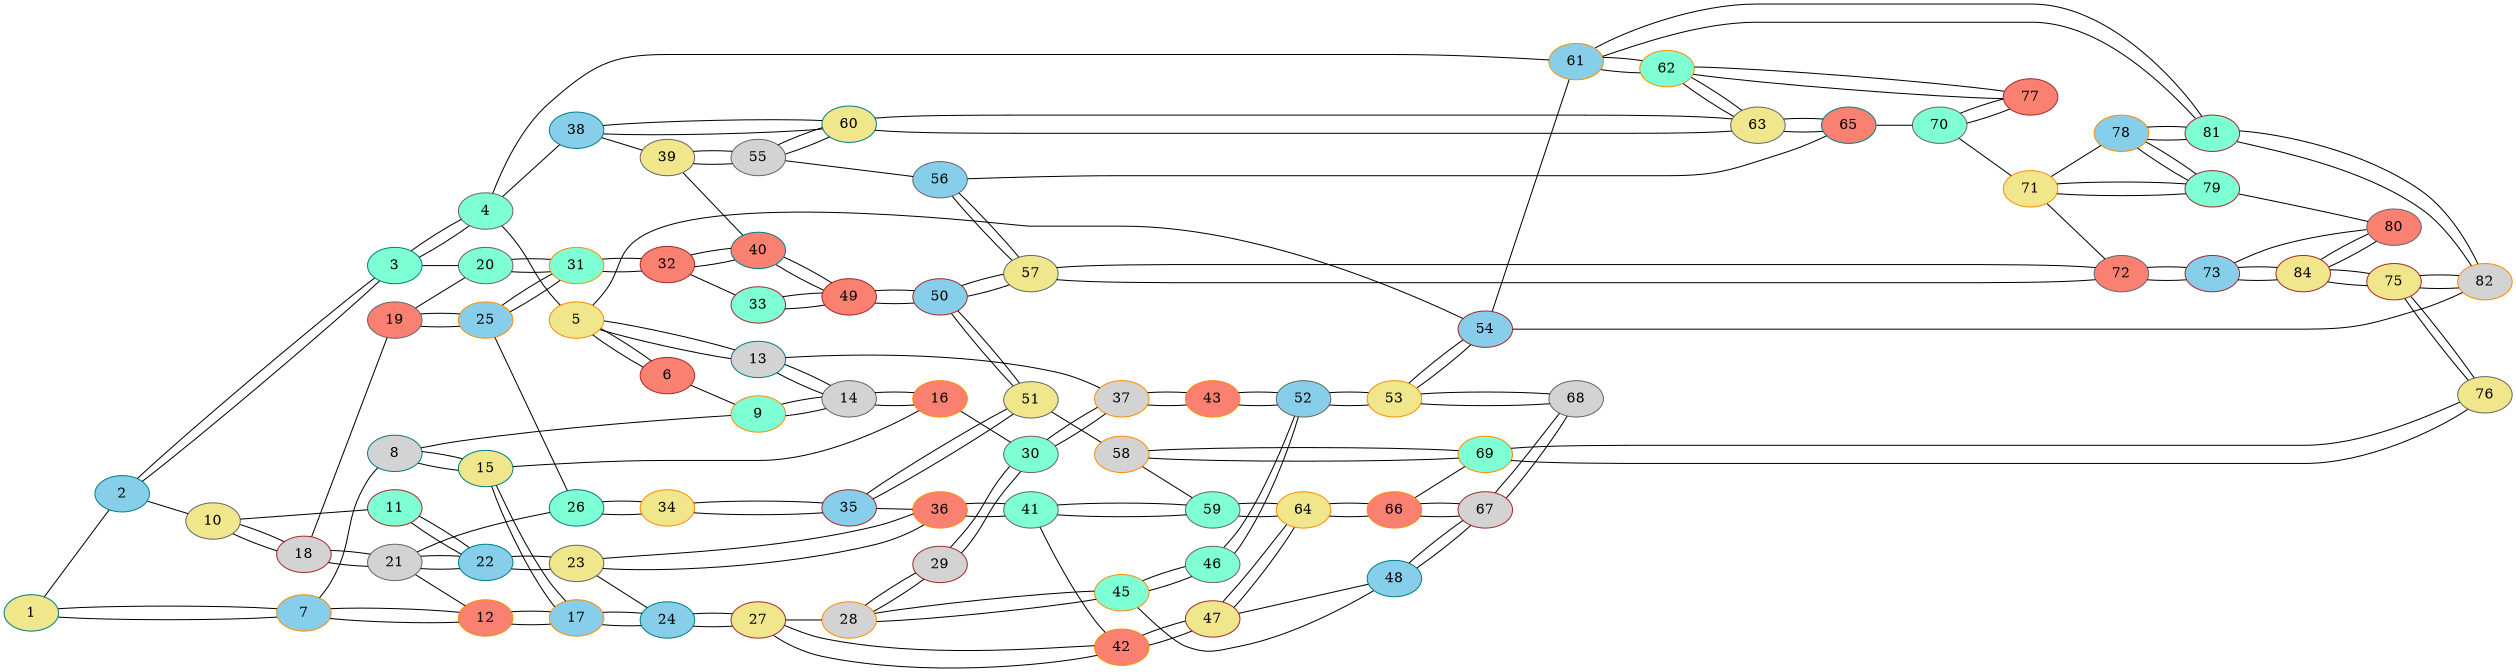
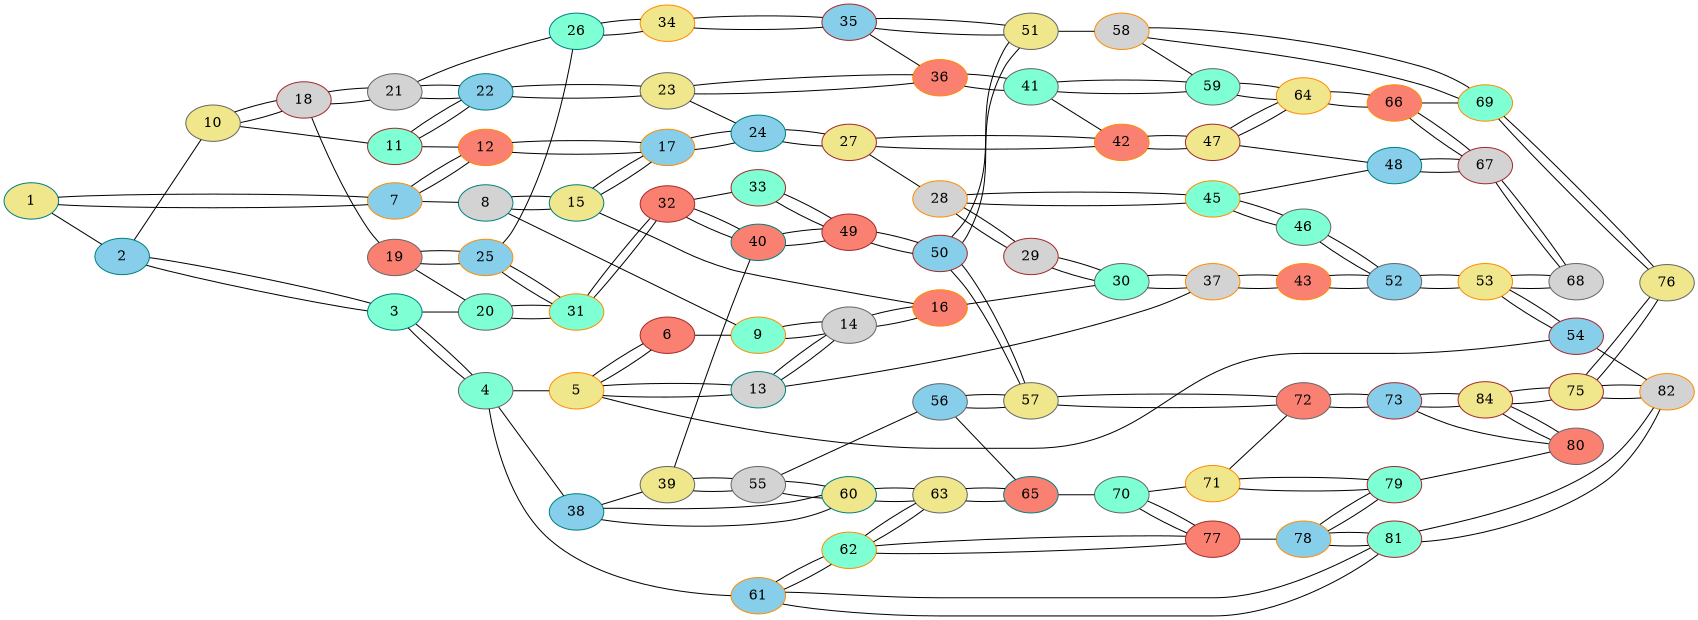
edge "78" -- "71": now "78" -- "77"
edge "61" -- "54": removed
edge "21" -- "12": now "11" -- "12"
